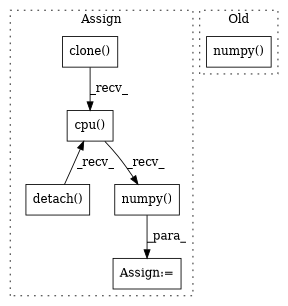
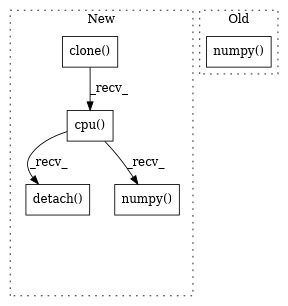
cluster "Assign": label "Assign" -> "New"
edge "detach()" -> "cpu()": reversed
node "Assign:=": removed
